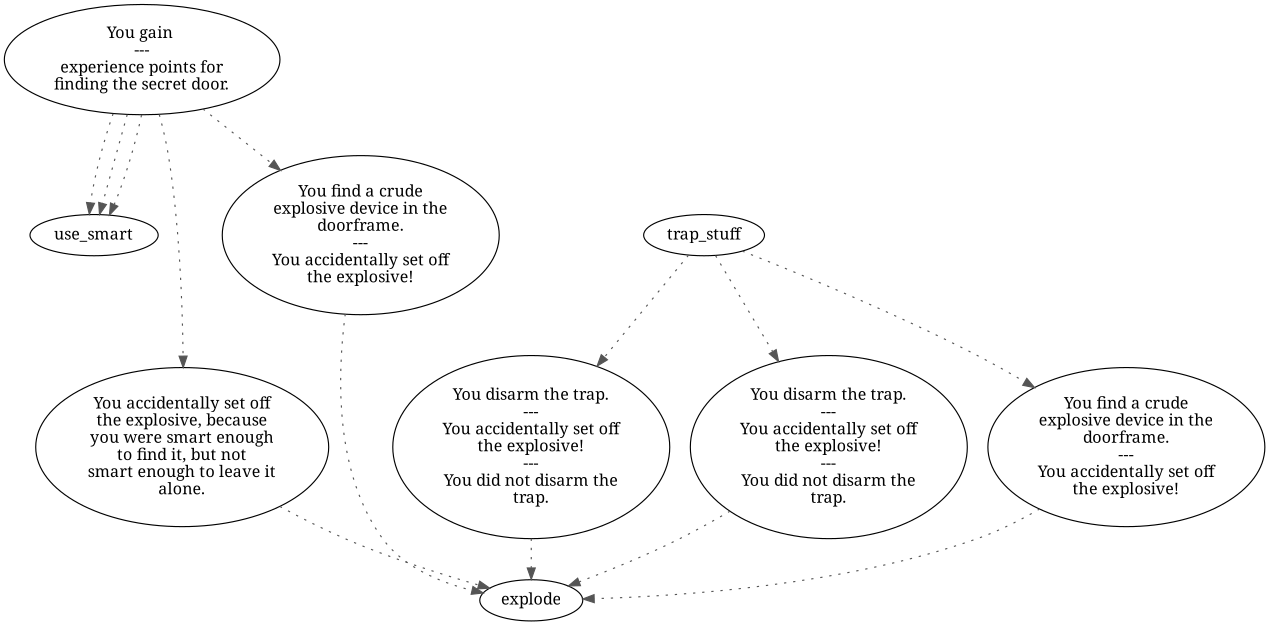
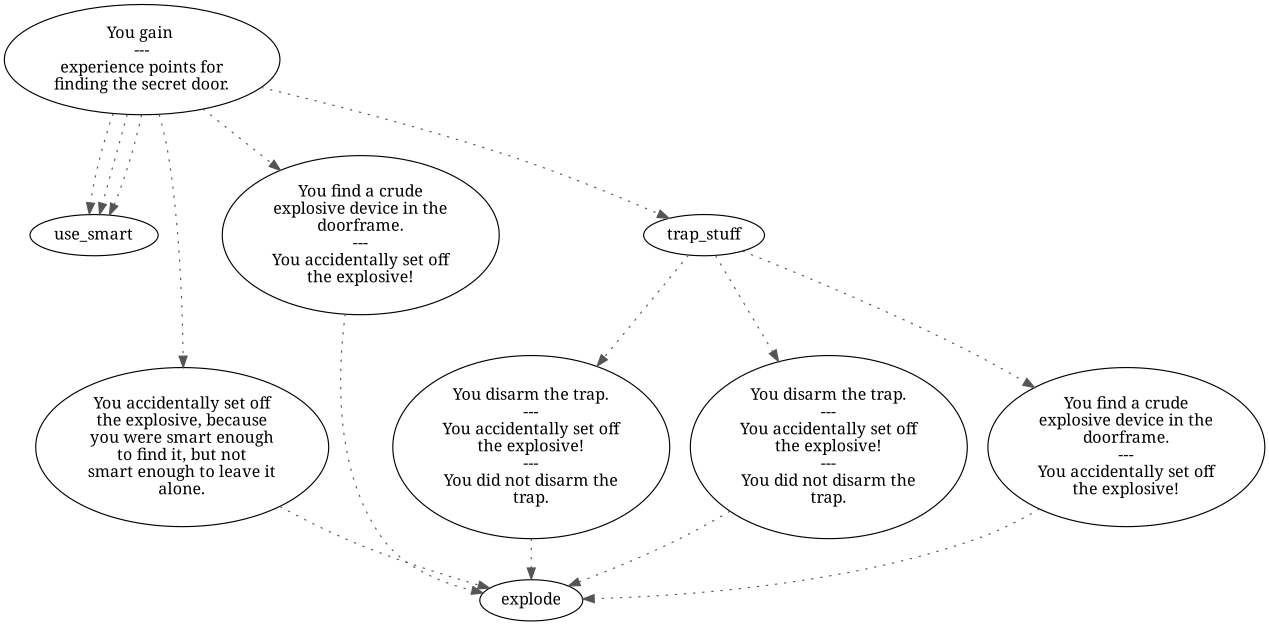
edge "You gain --- experience points for finding the secret door." -> "trap_stuff": added
